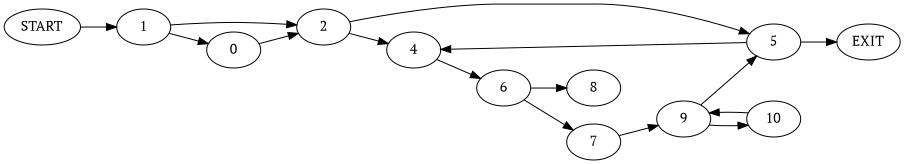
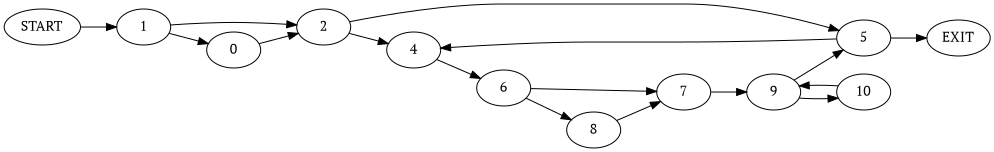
edge "8" -> "7": added
